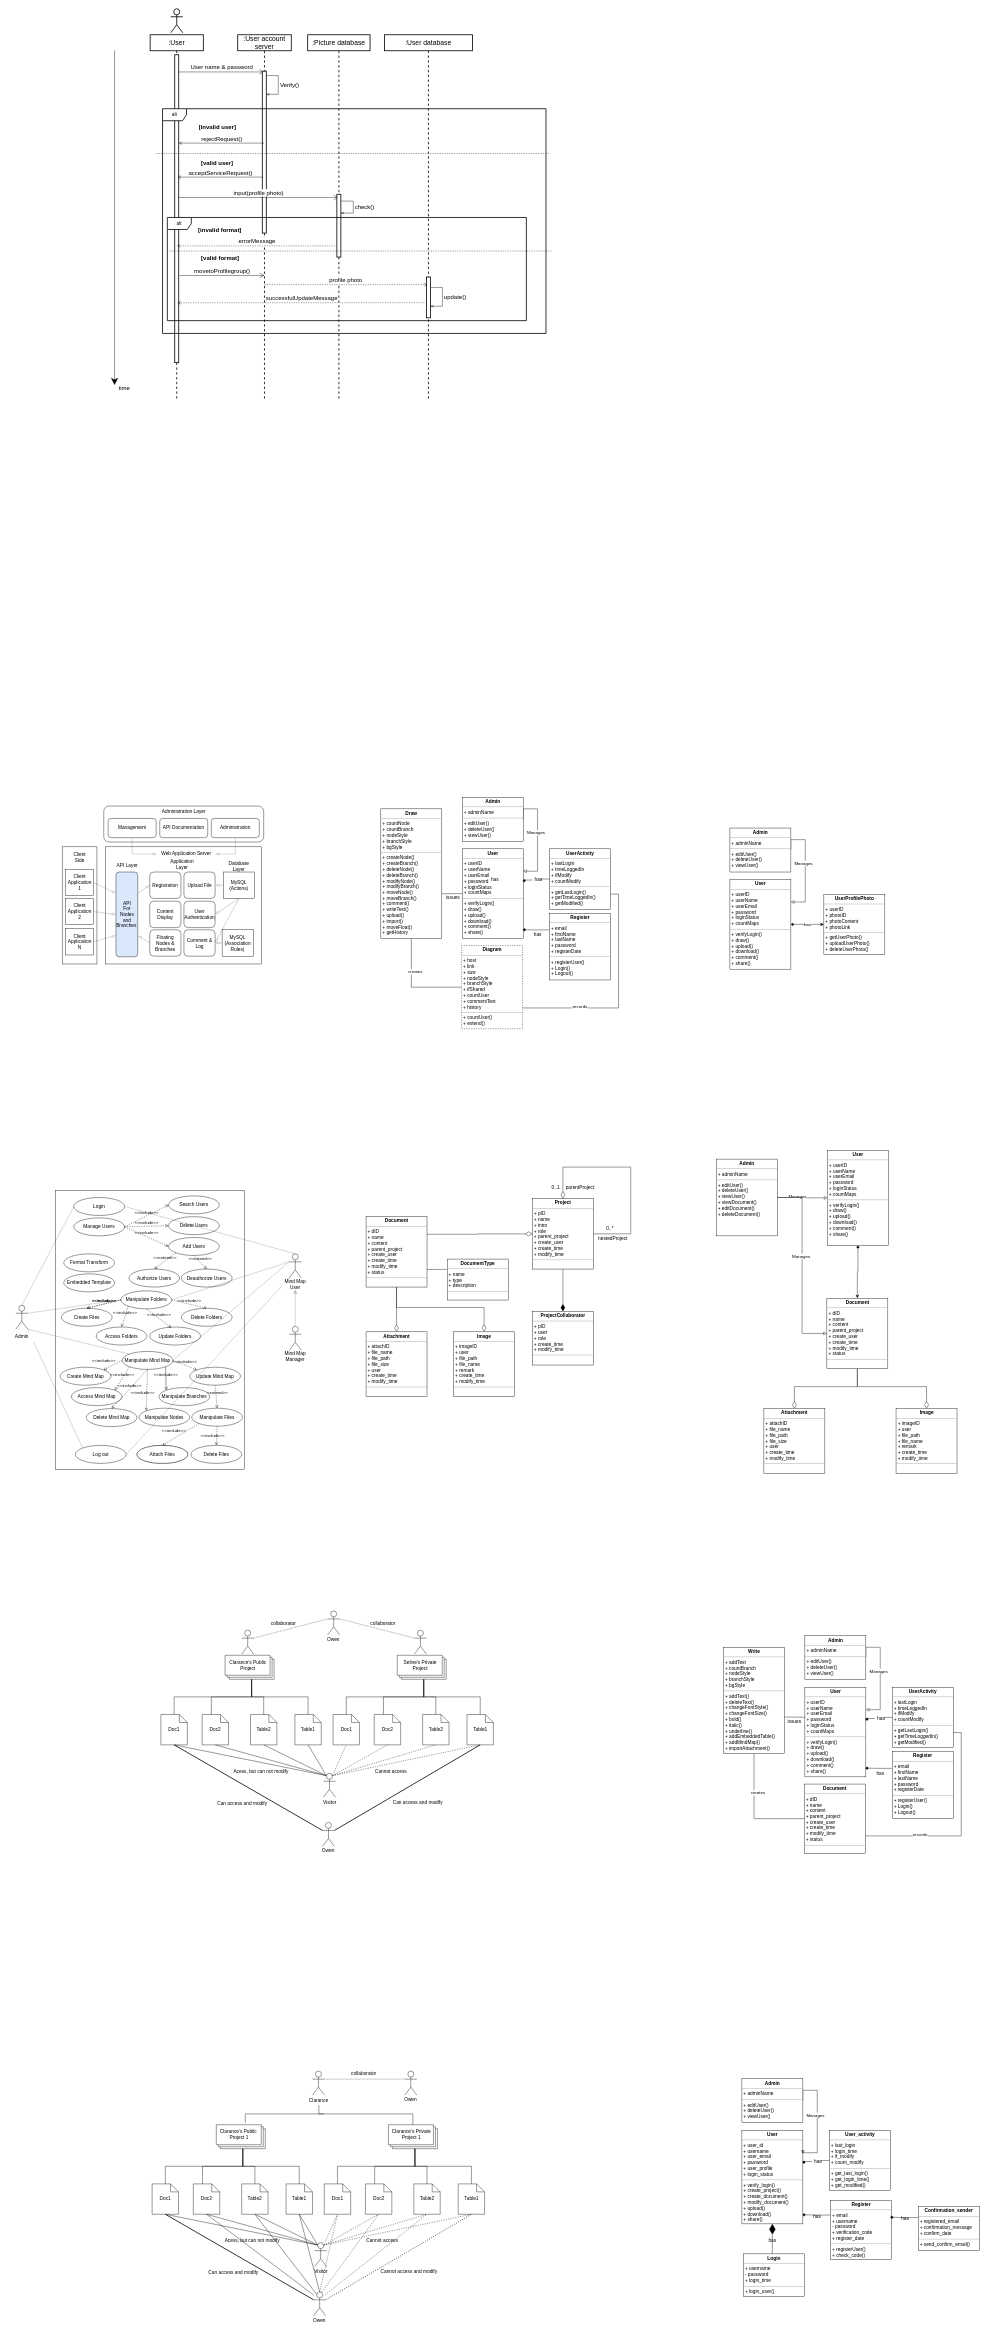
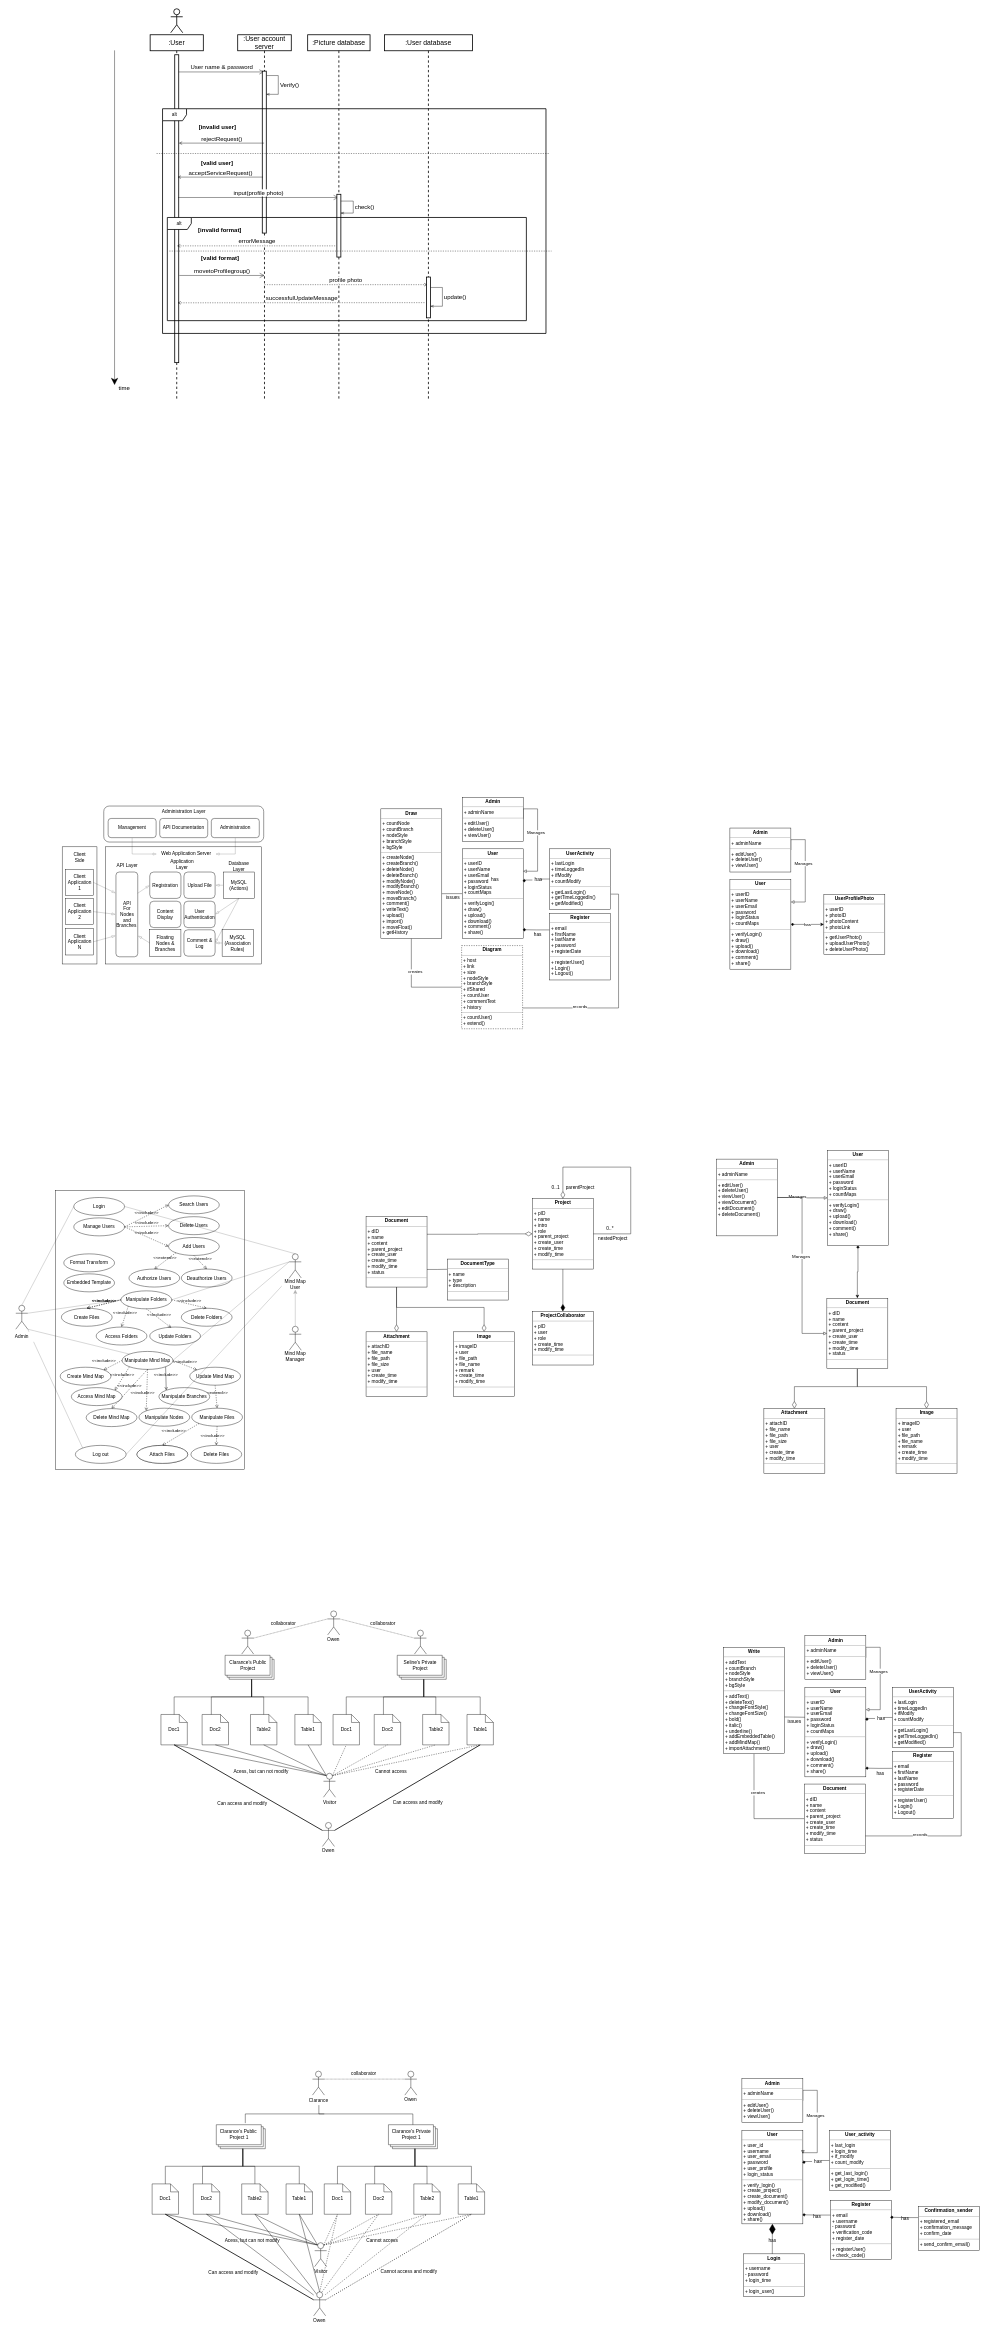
node "API For Nodes and Branches": fillcolor #dae8fc -> #ffffff
node "Floating Nodes & Branches": shape rounded rectangle -> rectangle
